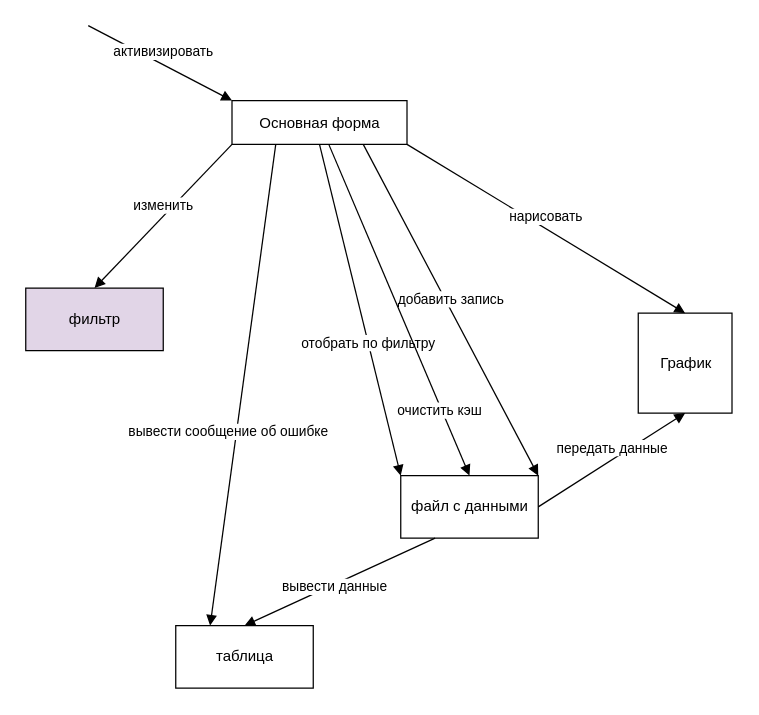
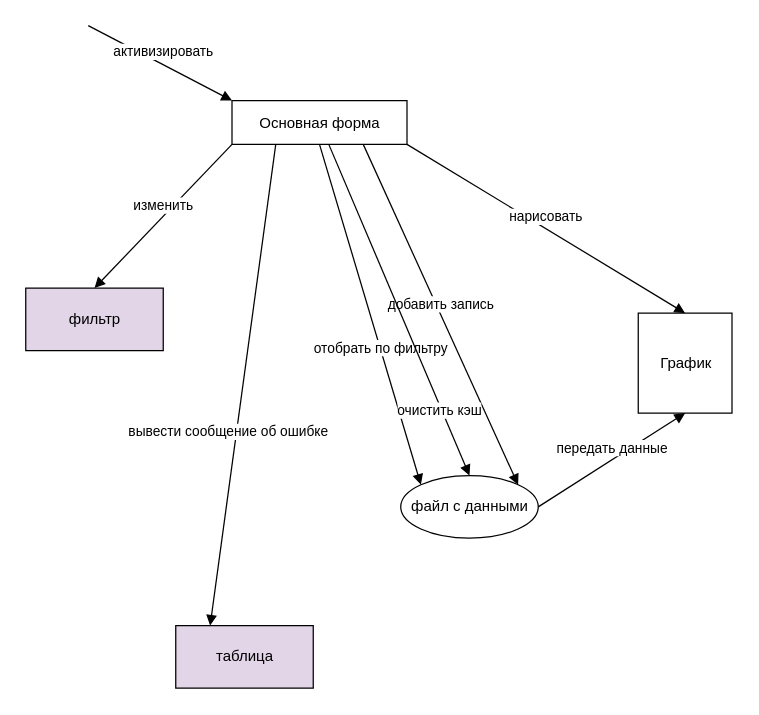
node "файл с данными": shape rectangle -> ellipse
edge "файл с данными" -> "таблица": removed, label "вывести данные"
node "таблица": fillcolor #ffffff -> #e1d5e7
